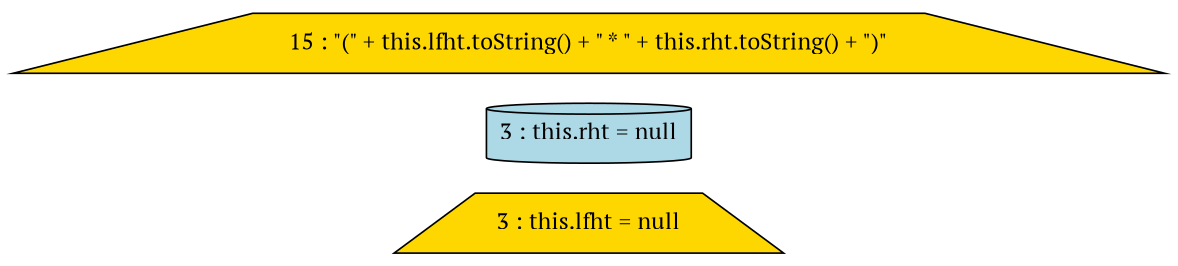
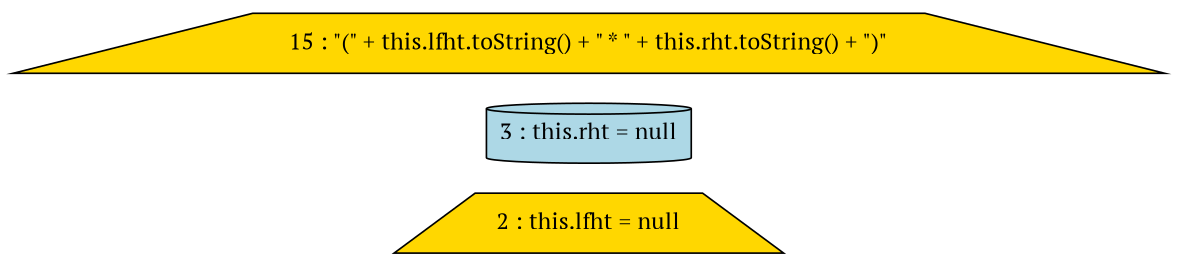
node "3 : this.lfht = null": label "3 : this.lfht = null" -> "2 : this.lfht = null"
